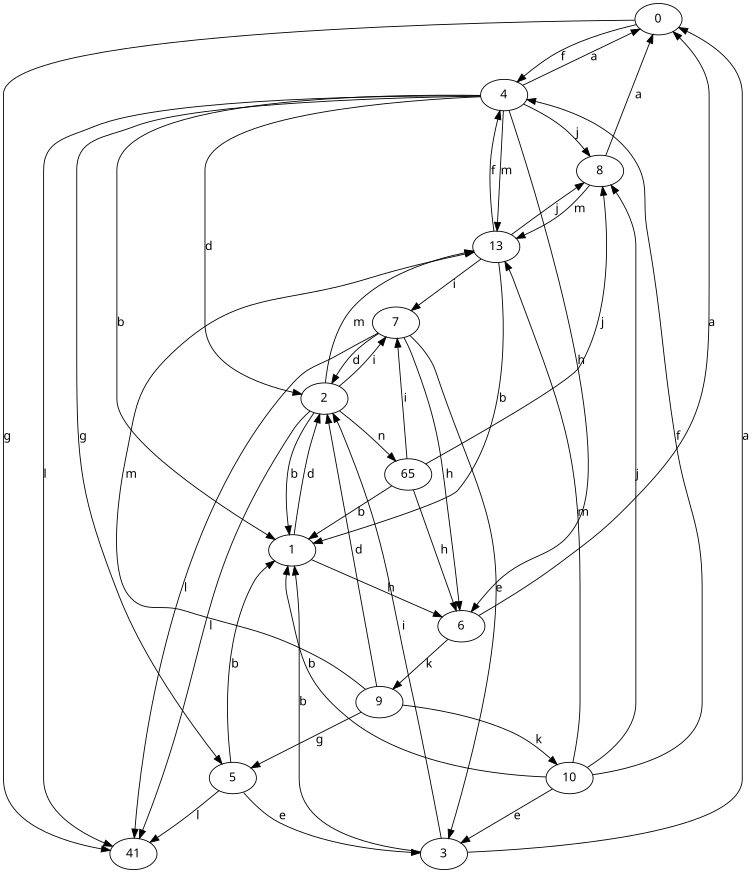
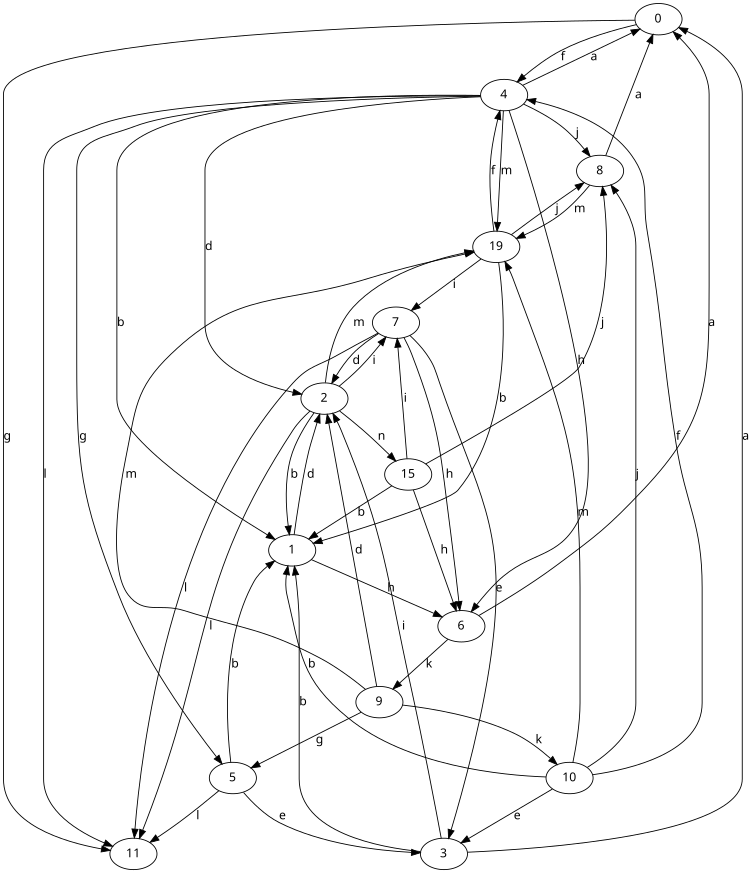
node "13": label "13" -> "19"
node "65": label "65" -> "15"
node "41": label "41" -> "11"
